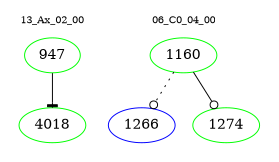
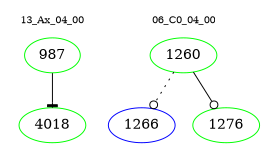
cluster "13_Ax_02_00": label "13_Ax_02_00" -> "13_Ax_04_00"
node "947": label "947" -> "987"
node "1160": label "1160" -> "1260"
node "1274": label "1274" -> "1276"
